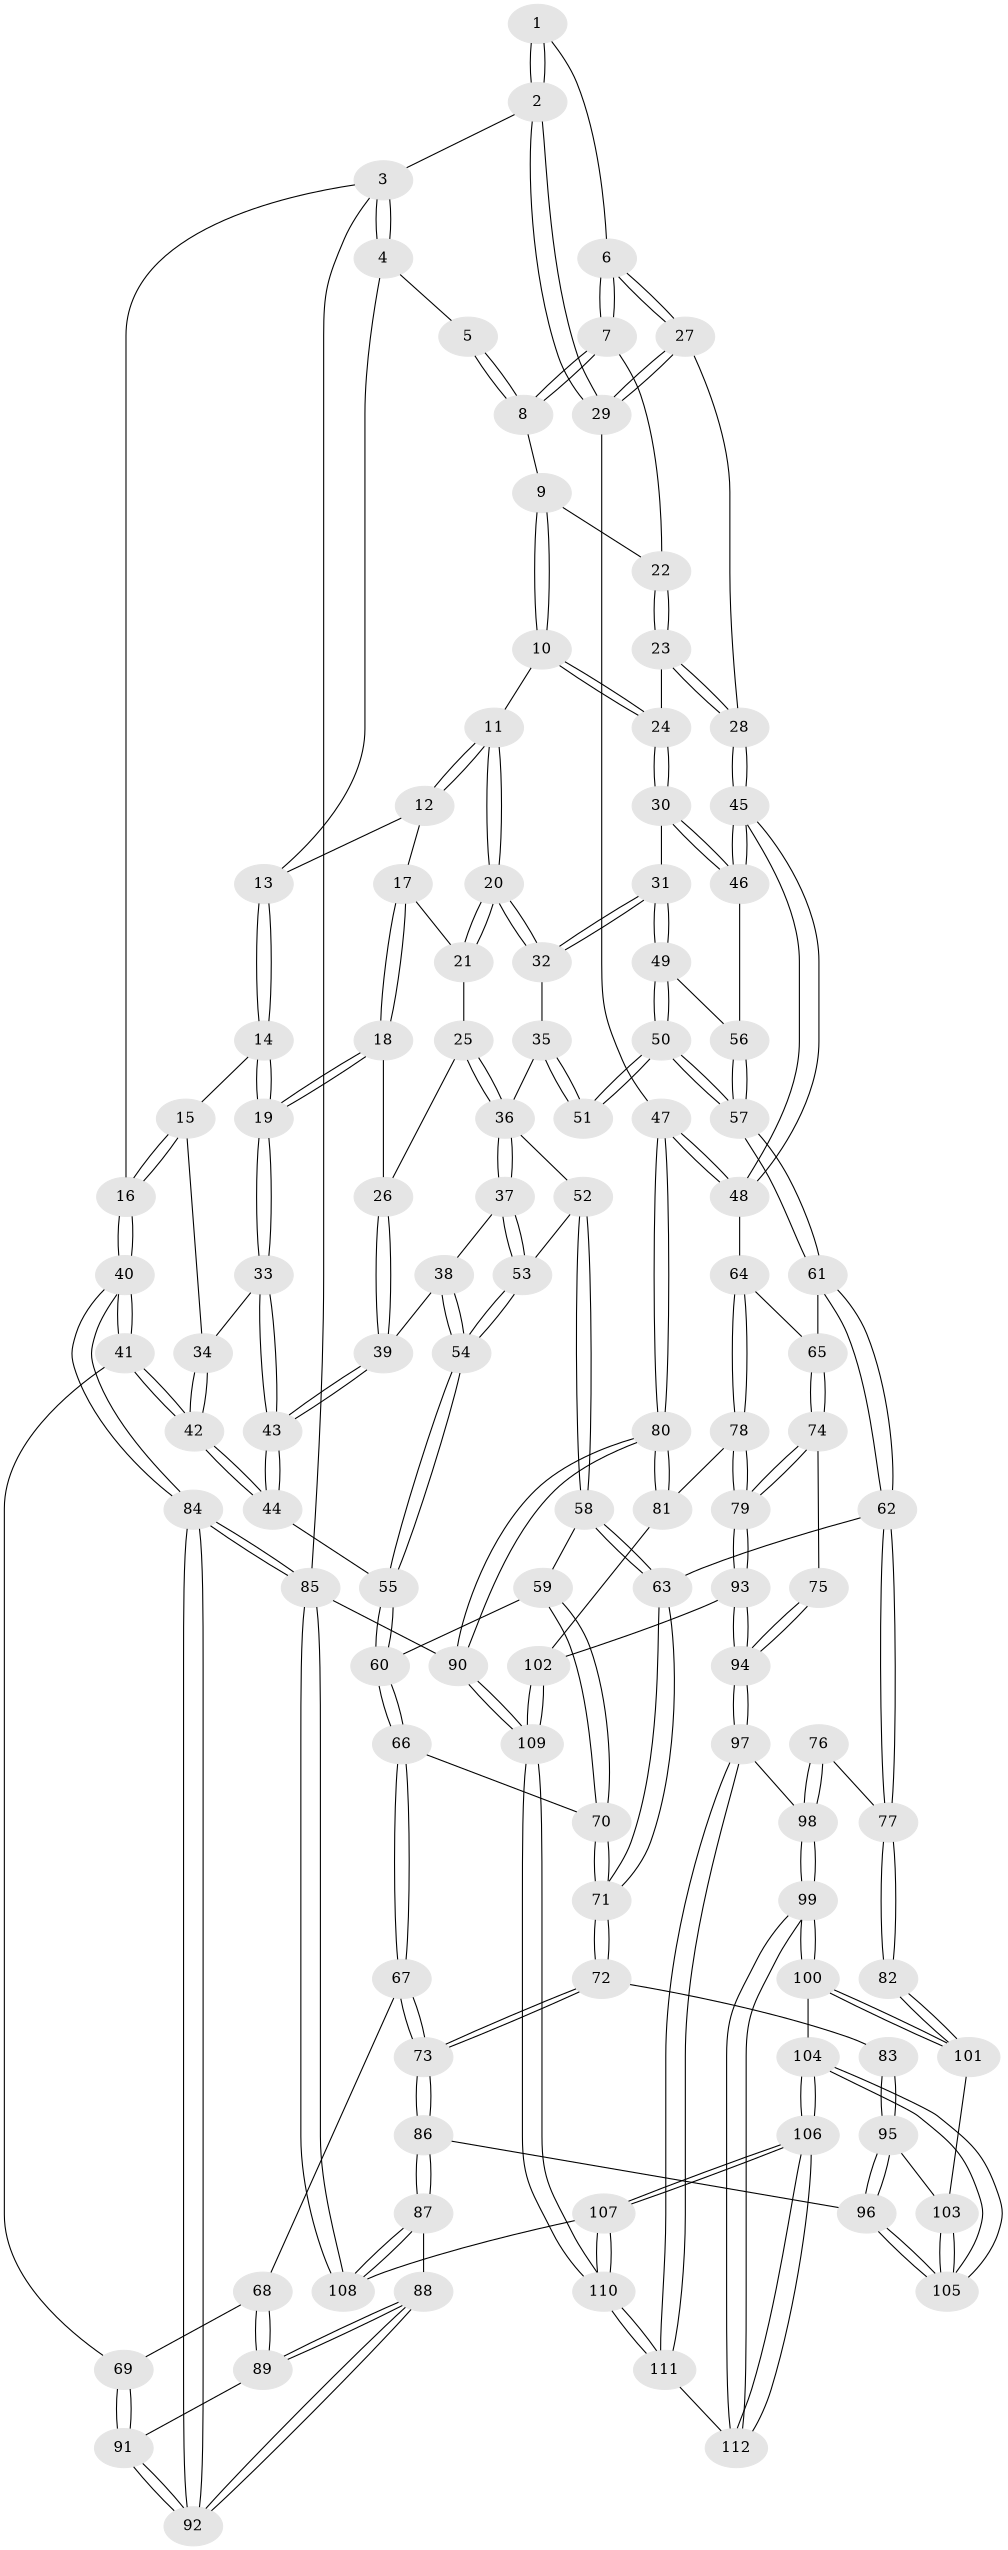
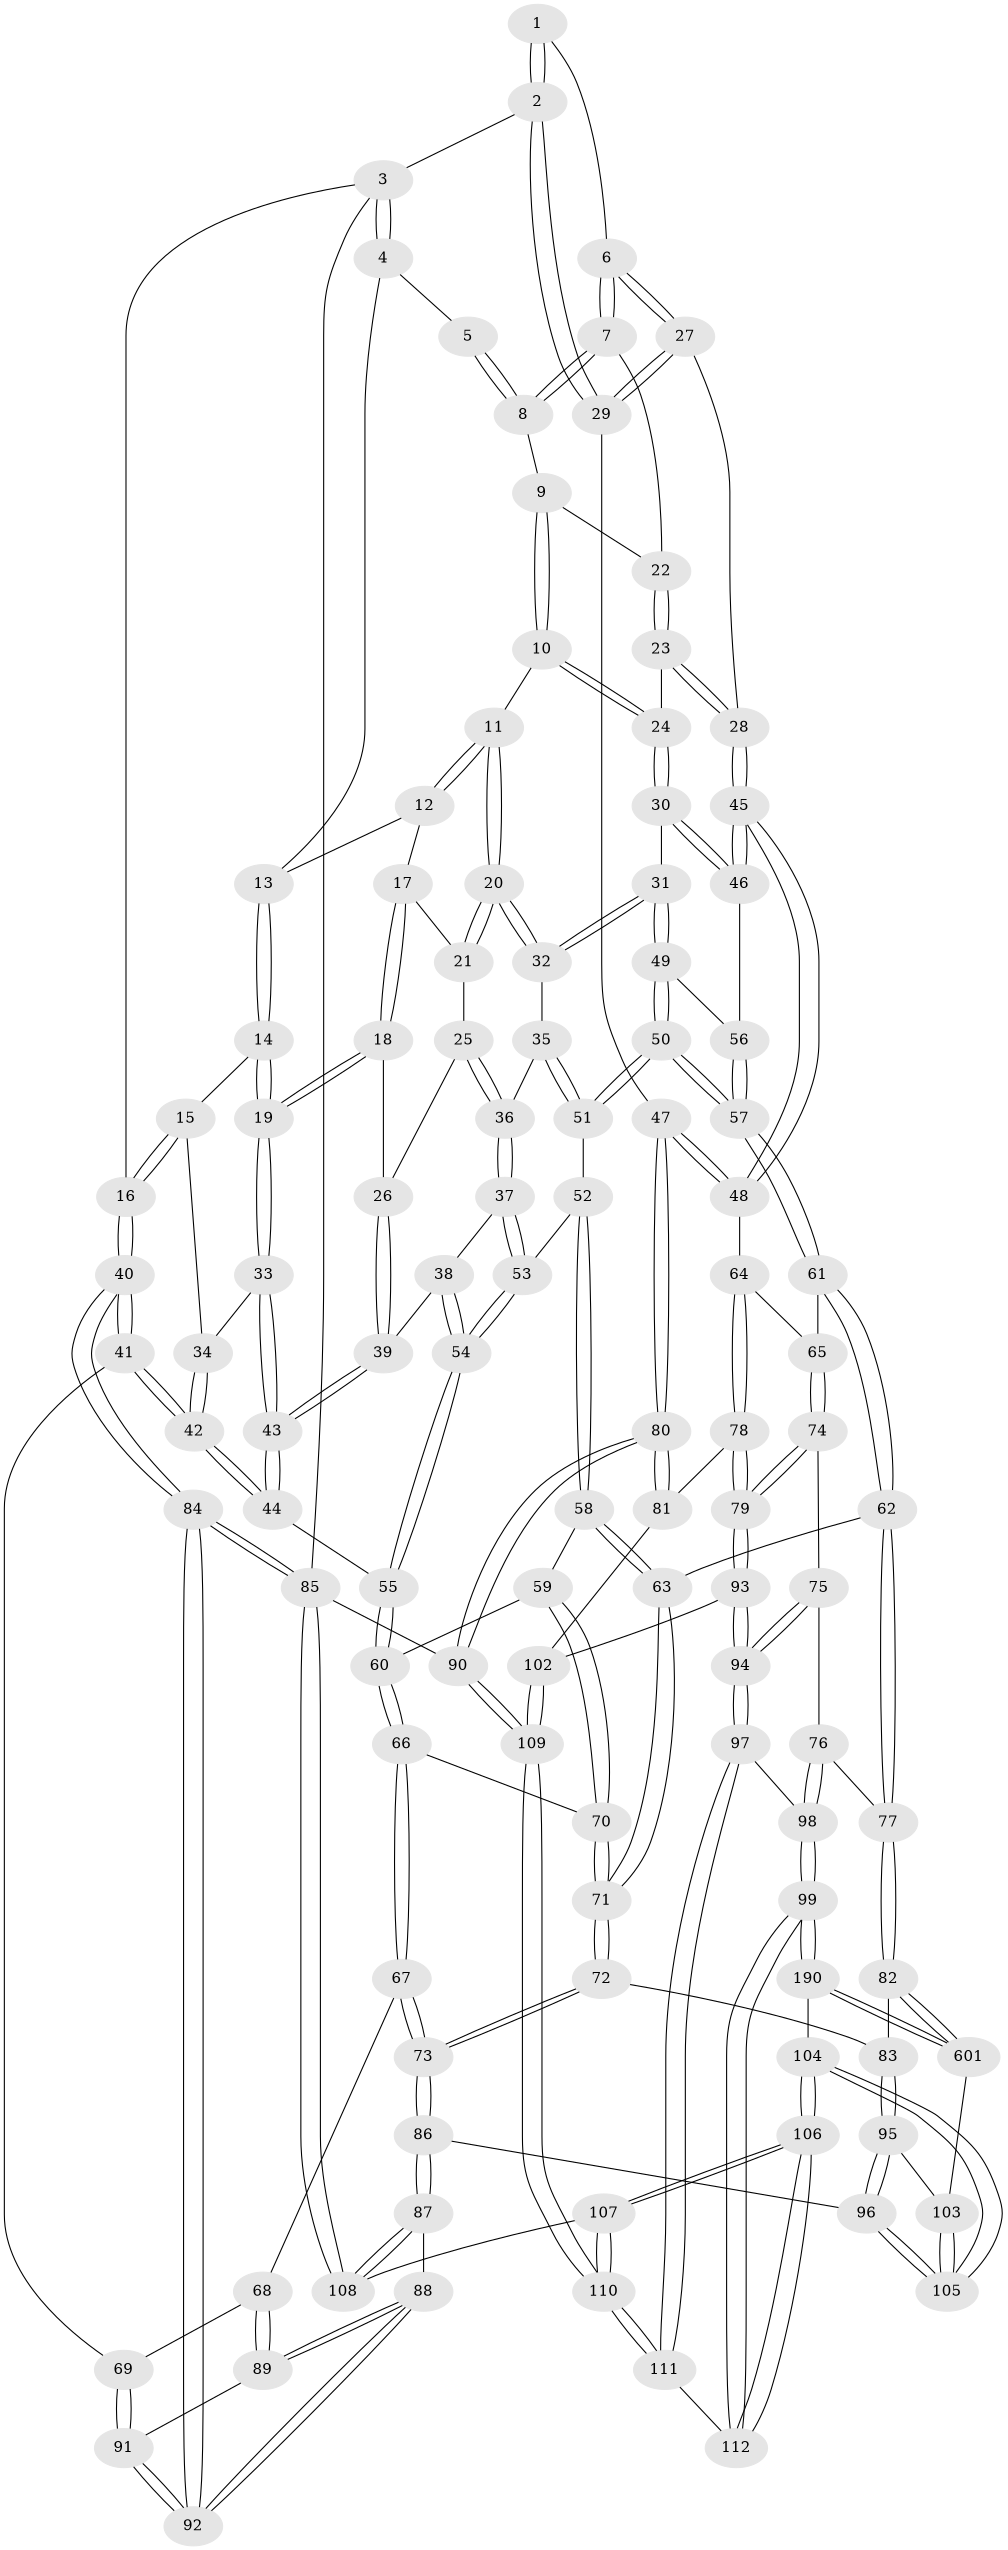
edge "36" -- "52": now "51" -- "52"
edge "75" -- "76": added
node "100": label "100" -> "190"
edge "82" -- "83": added
node "101": label "101" -> "601"
